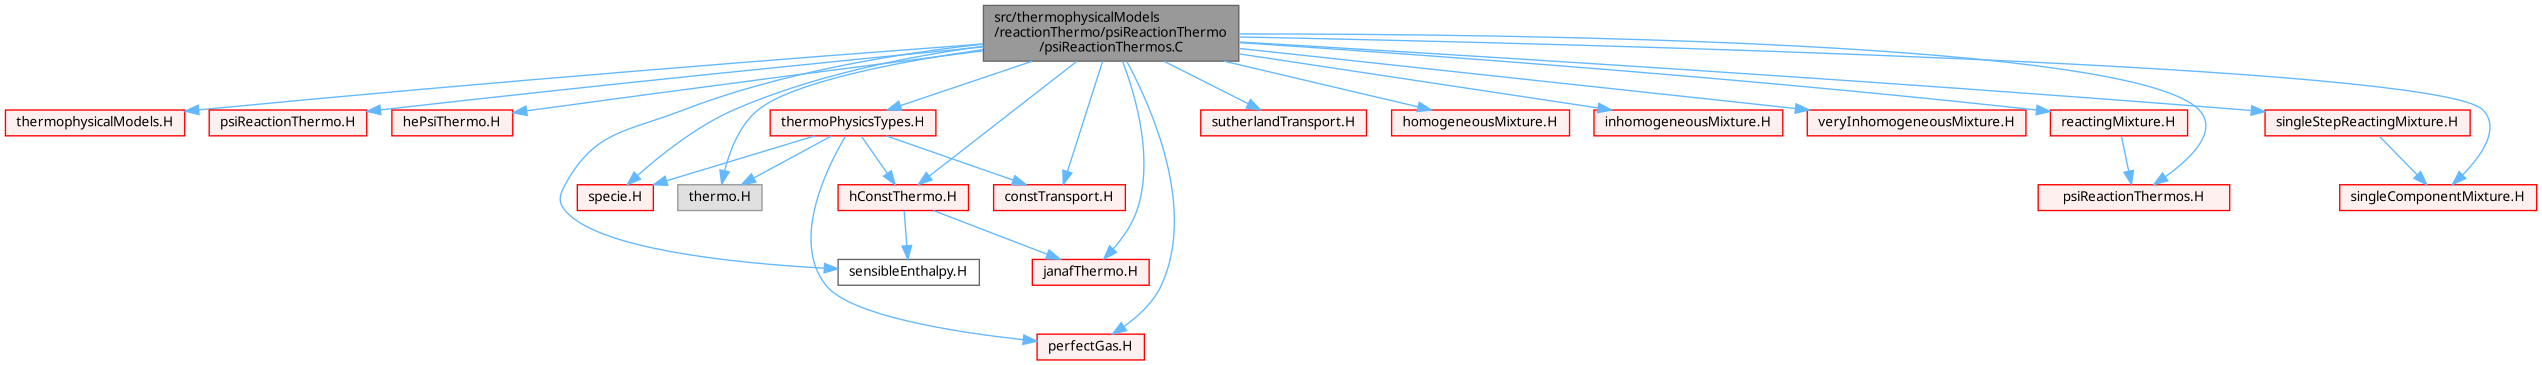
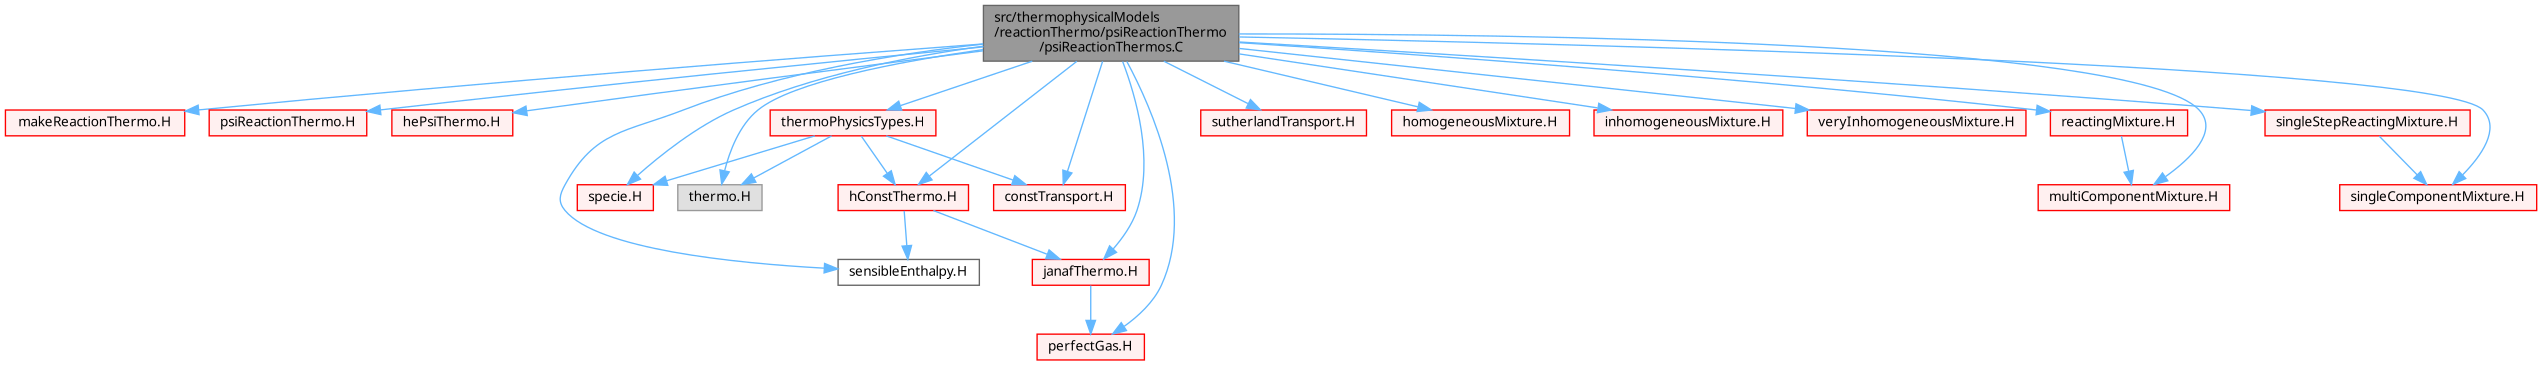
node "thermophysicalModels.H": label "thermophysicalModels.H" -> "makeReactionThermo.H"
node "psiReactionThermos.H": label "psiReactionThermos.H" -> "multiComponentMixture.H"
edge "thermoPhysicsTypes.H" -> "perfectGas.H": now "janafThermo.H" -> "perfectGas.H"
